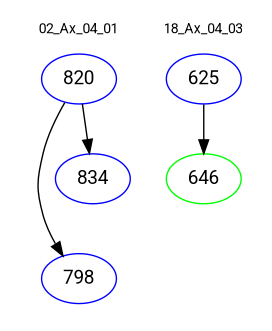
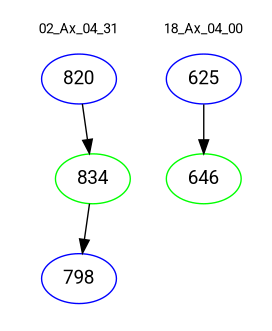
cluster "02_Ax_04_01": label "02_Ax_04_01" -> "02_Ax_04_31"
cluster "18_Ax_04_03": label "18_Ax_04_03" -> "18_Ax_04_00"
edge "820" -> "798": now "834" -> "798"
node "834": color blue -> green
